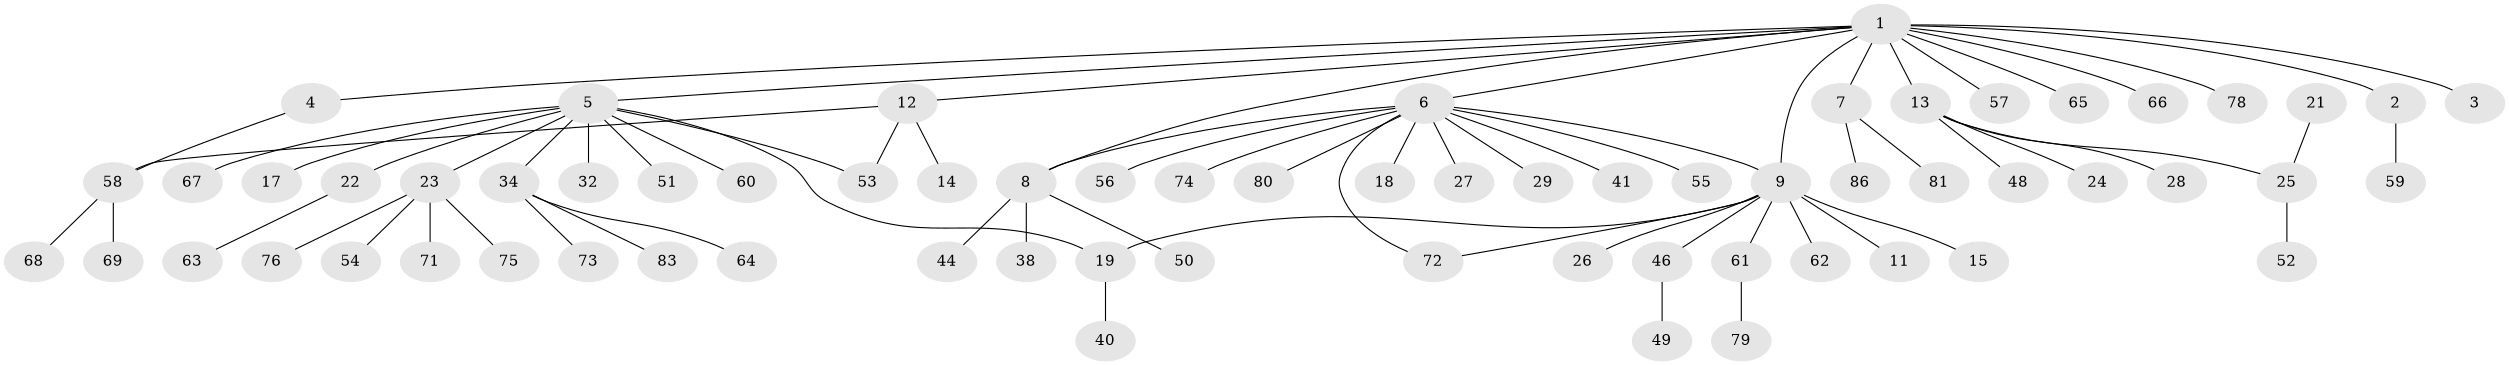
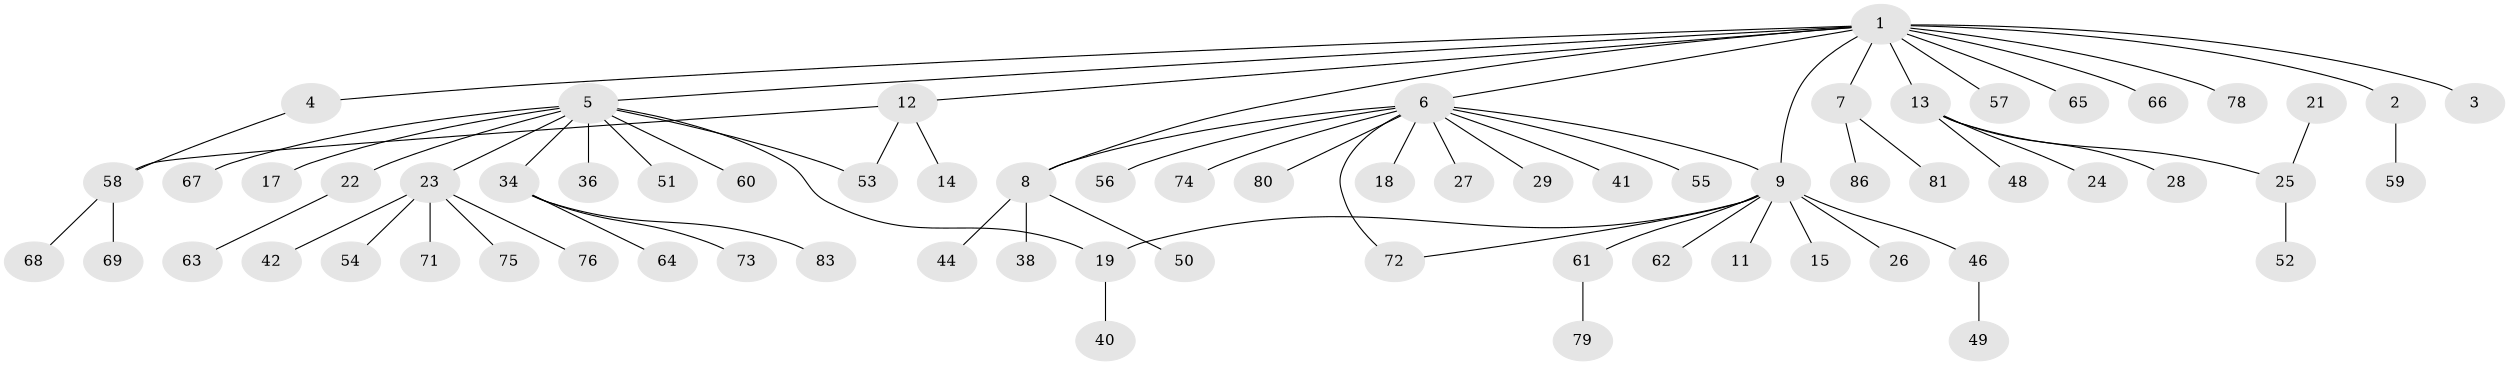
node "32": label "32" -> "36"
node "42": added
